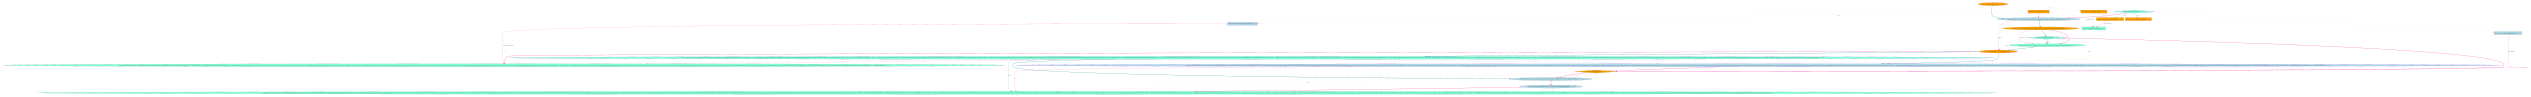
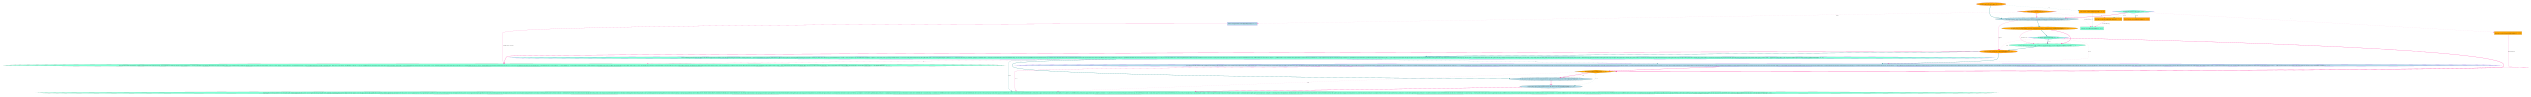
node "addDragSourceSupport['0', '0', '1']": shape box -> diamond
node "boolean enableDrop@@@2@@@['0', '1', '0']": fillcolor lightblue -> orange
